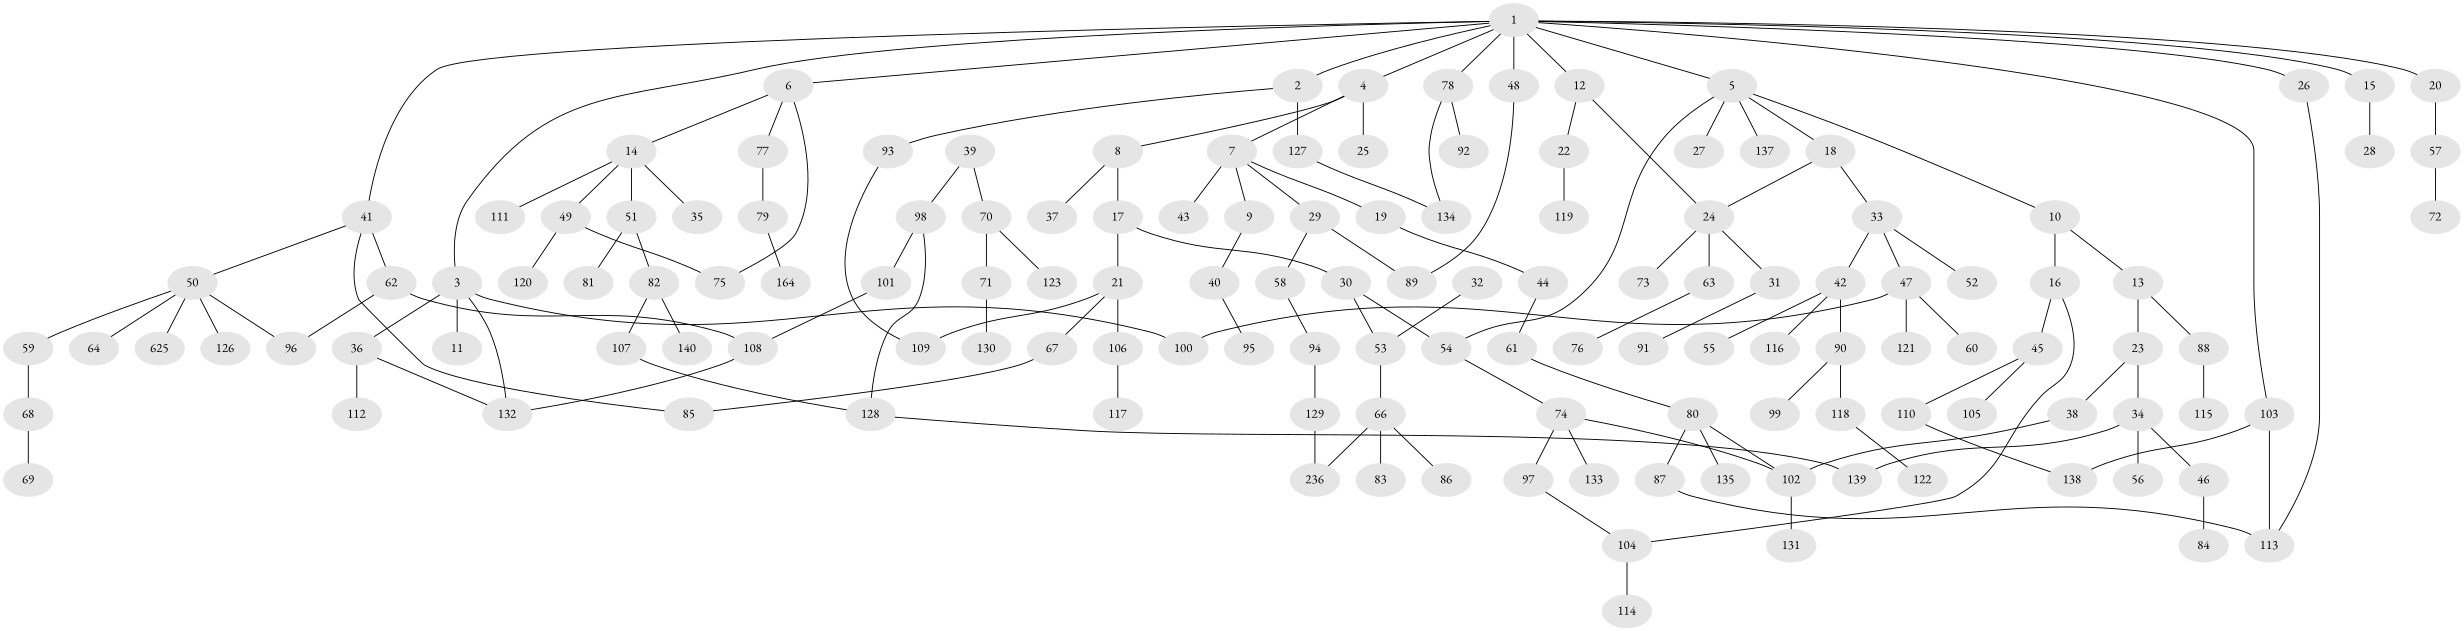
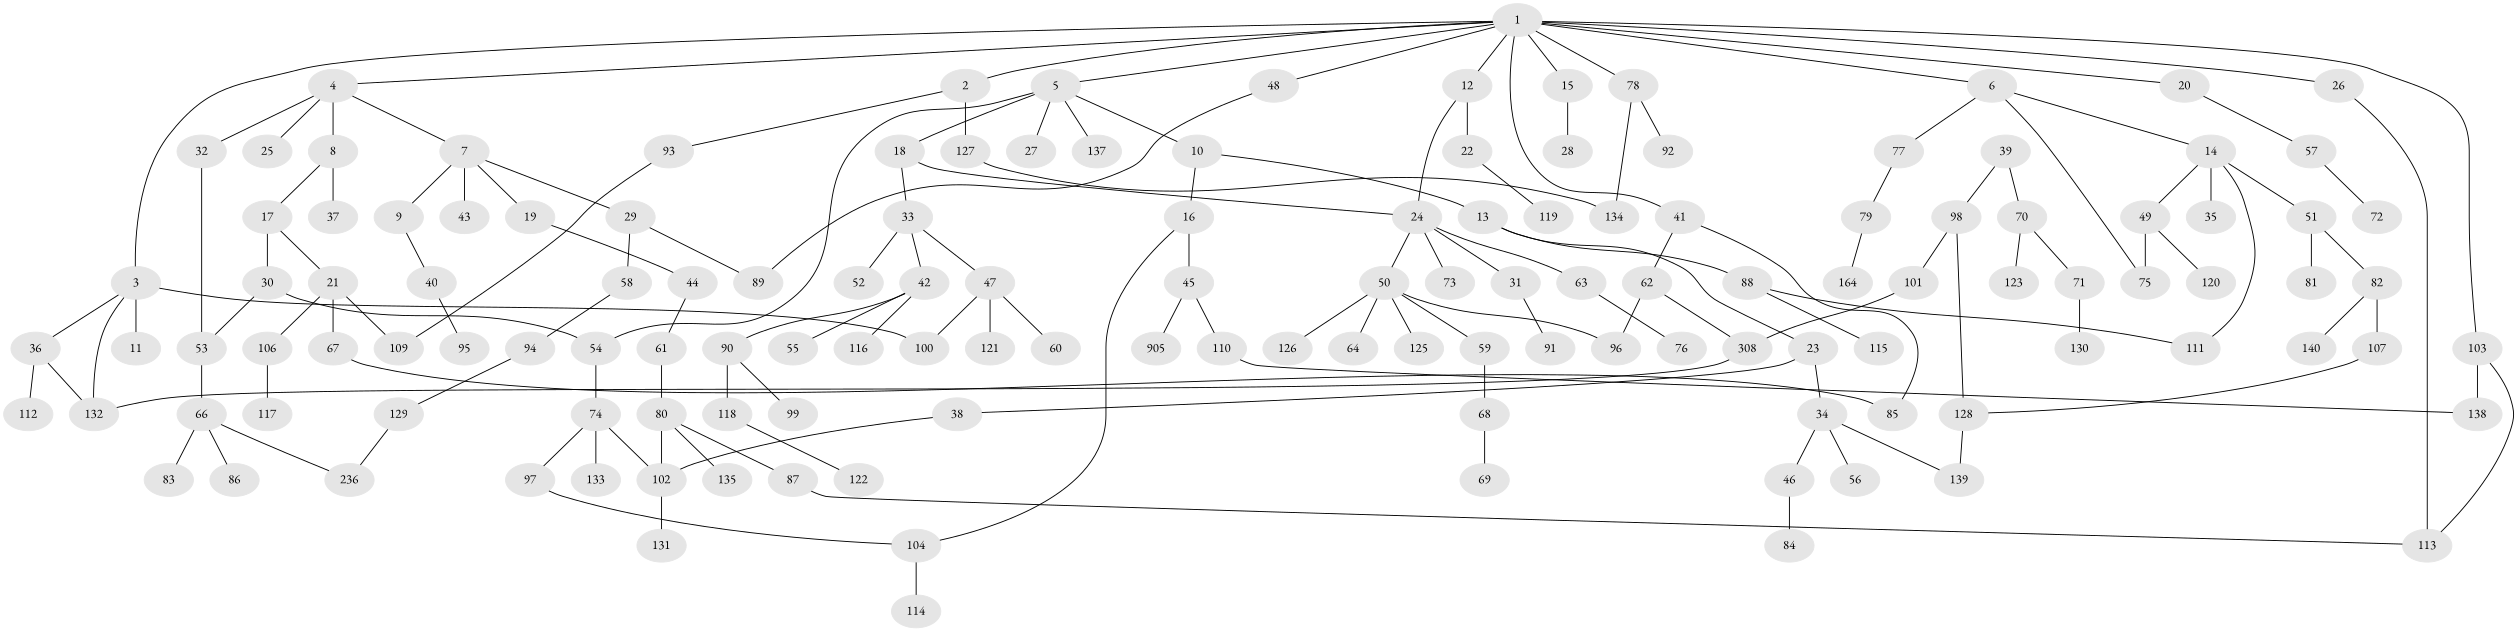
edge "4" -- "32": added
edge "41" -- "50": now "24" -- "50"
edge "88" -- "111": added
node "625": label "625" -> "125"
node "108": label "108" -> "308"
node "105": label "105" -> "905"
